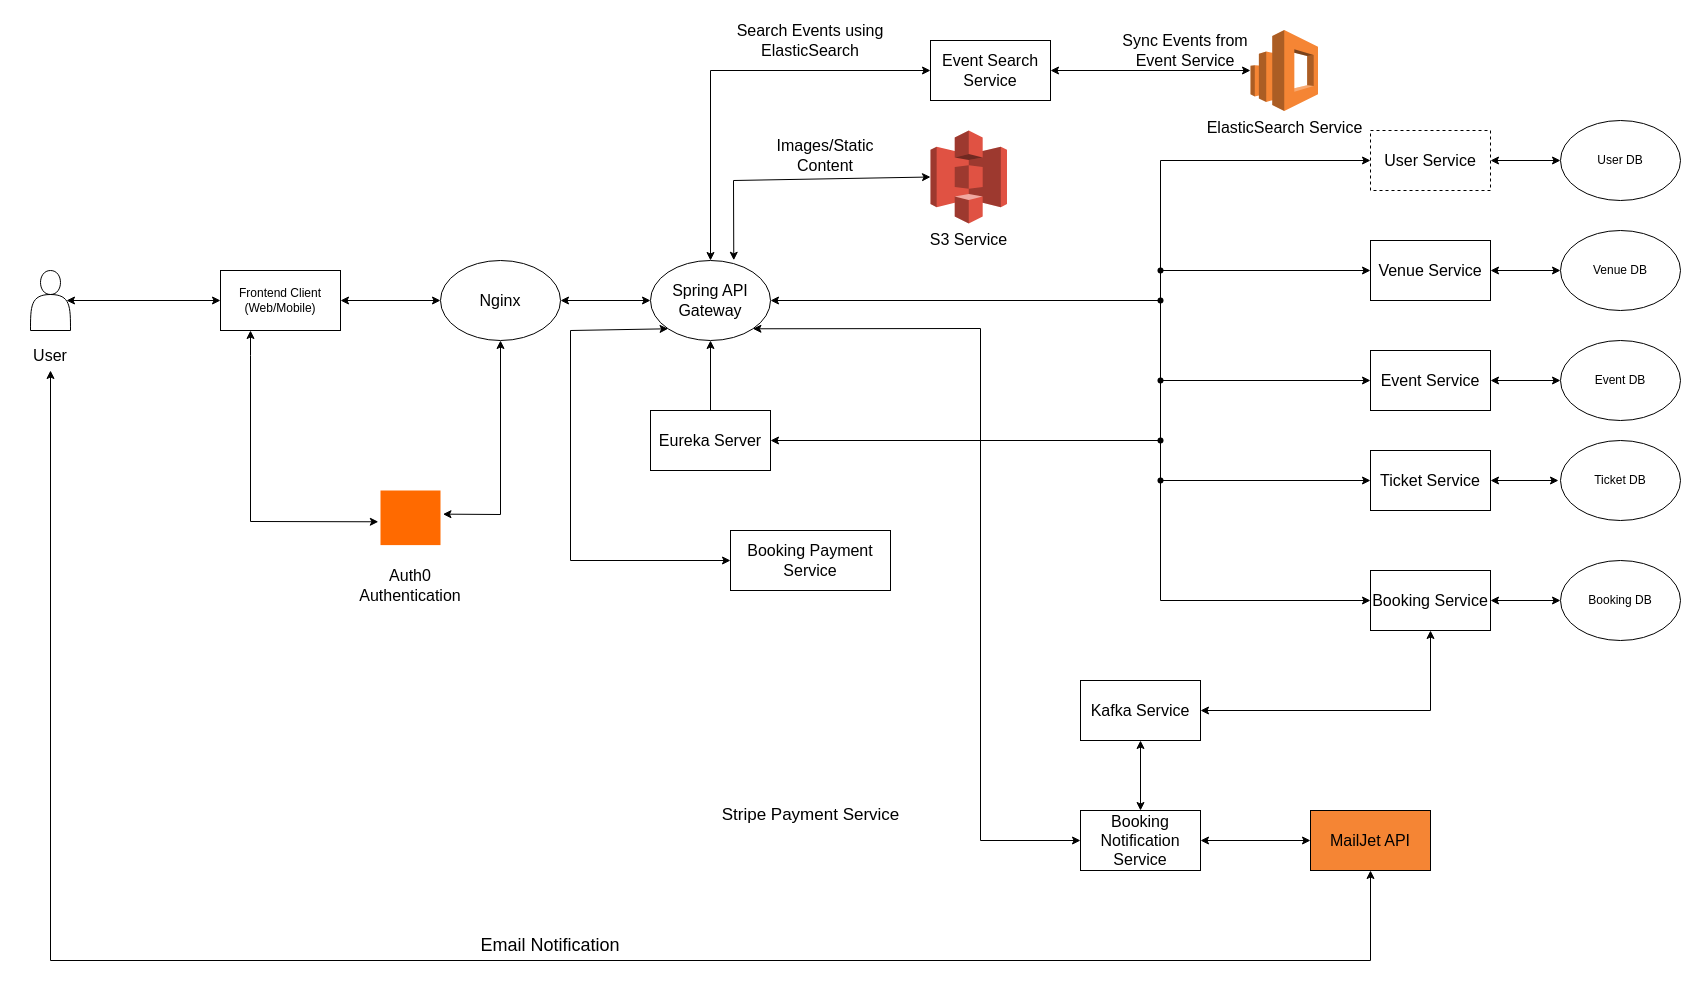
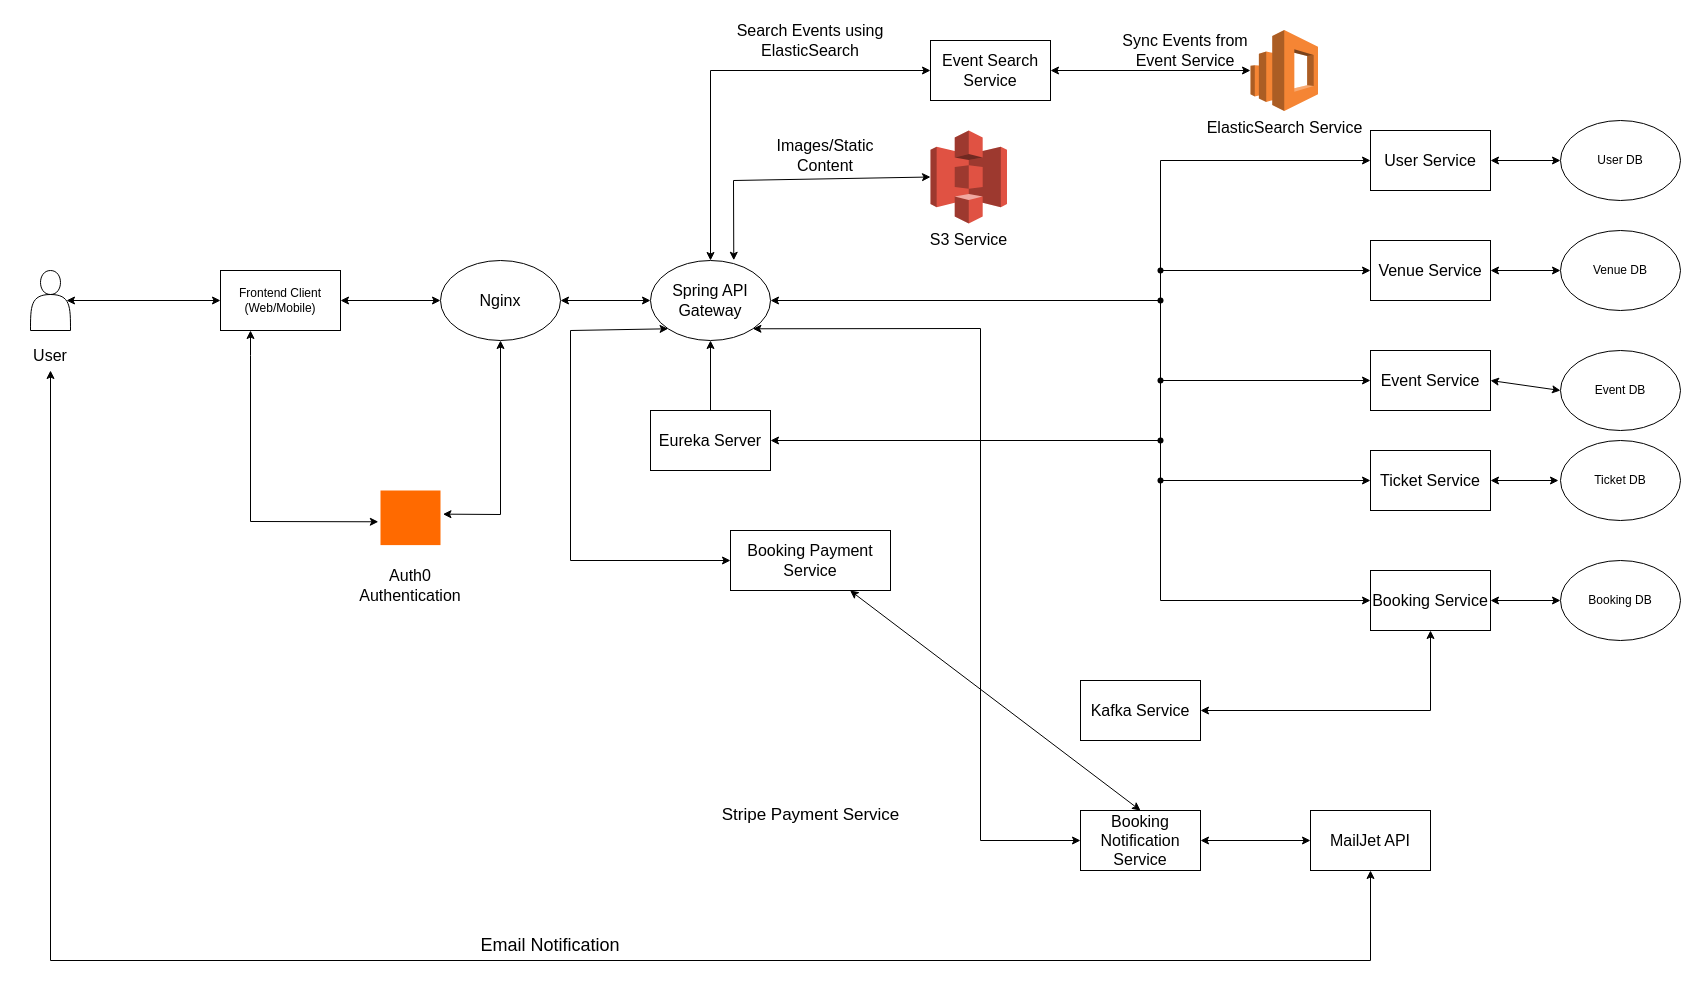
node "User Service": style dashed -> solid
node "Event DB": moved (1621, 381) -> (1621, 391)
edge "Kafka Service" -- "Booking Notification Service": now "Booking Payment Service" -- "Booking Notification Service"
node "MailJet API": fillcolor #f58534 -> #ffffff
